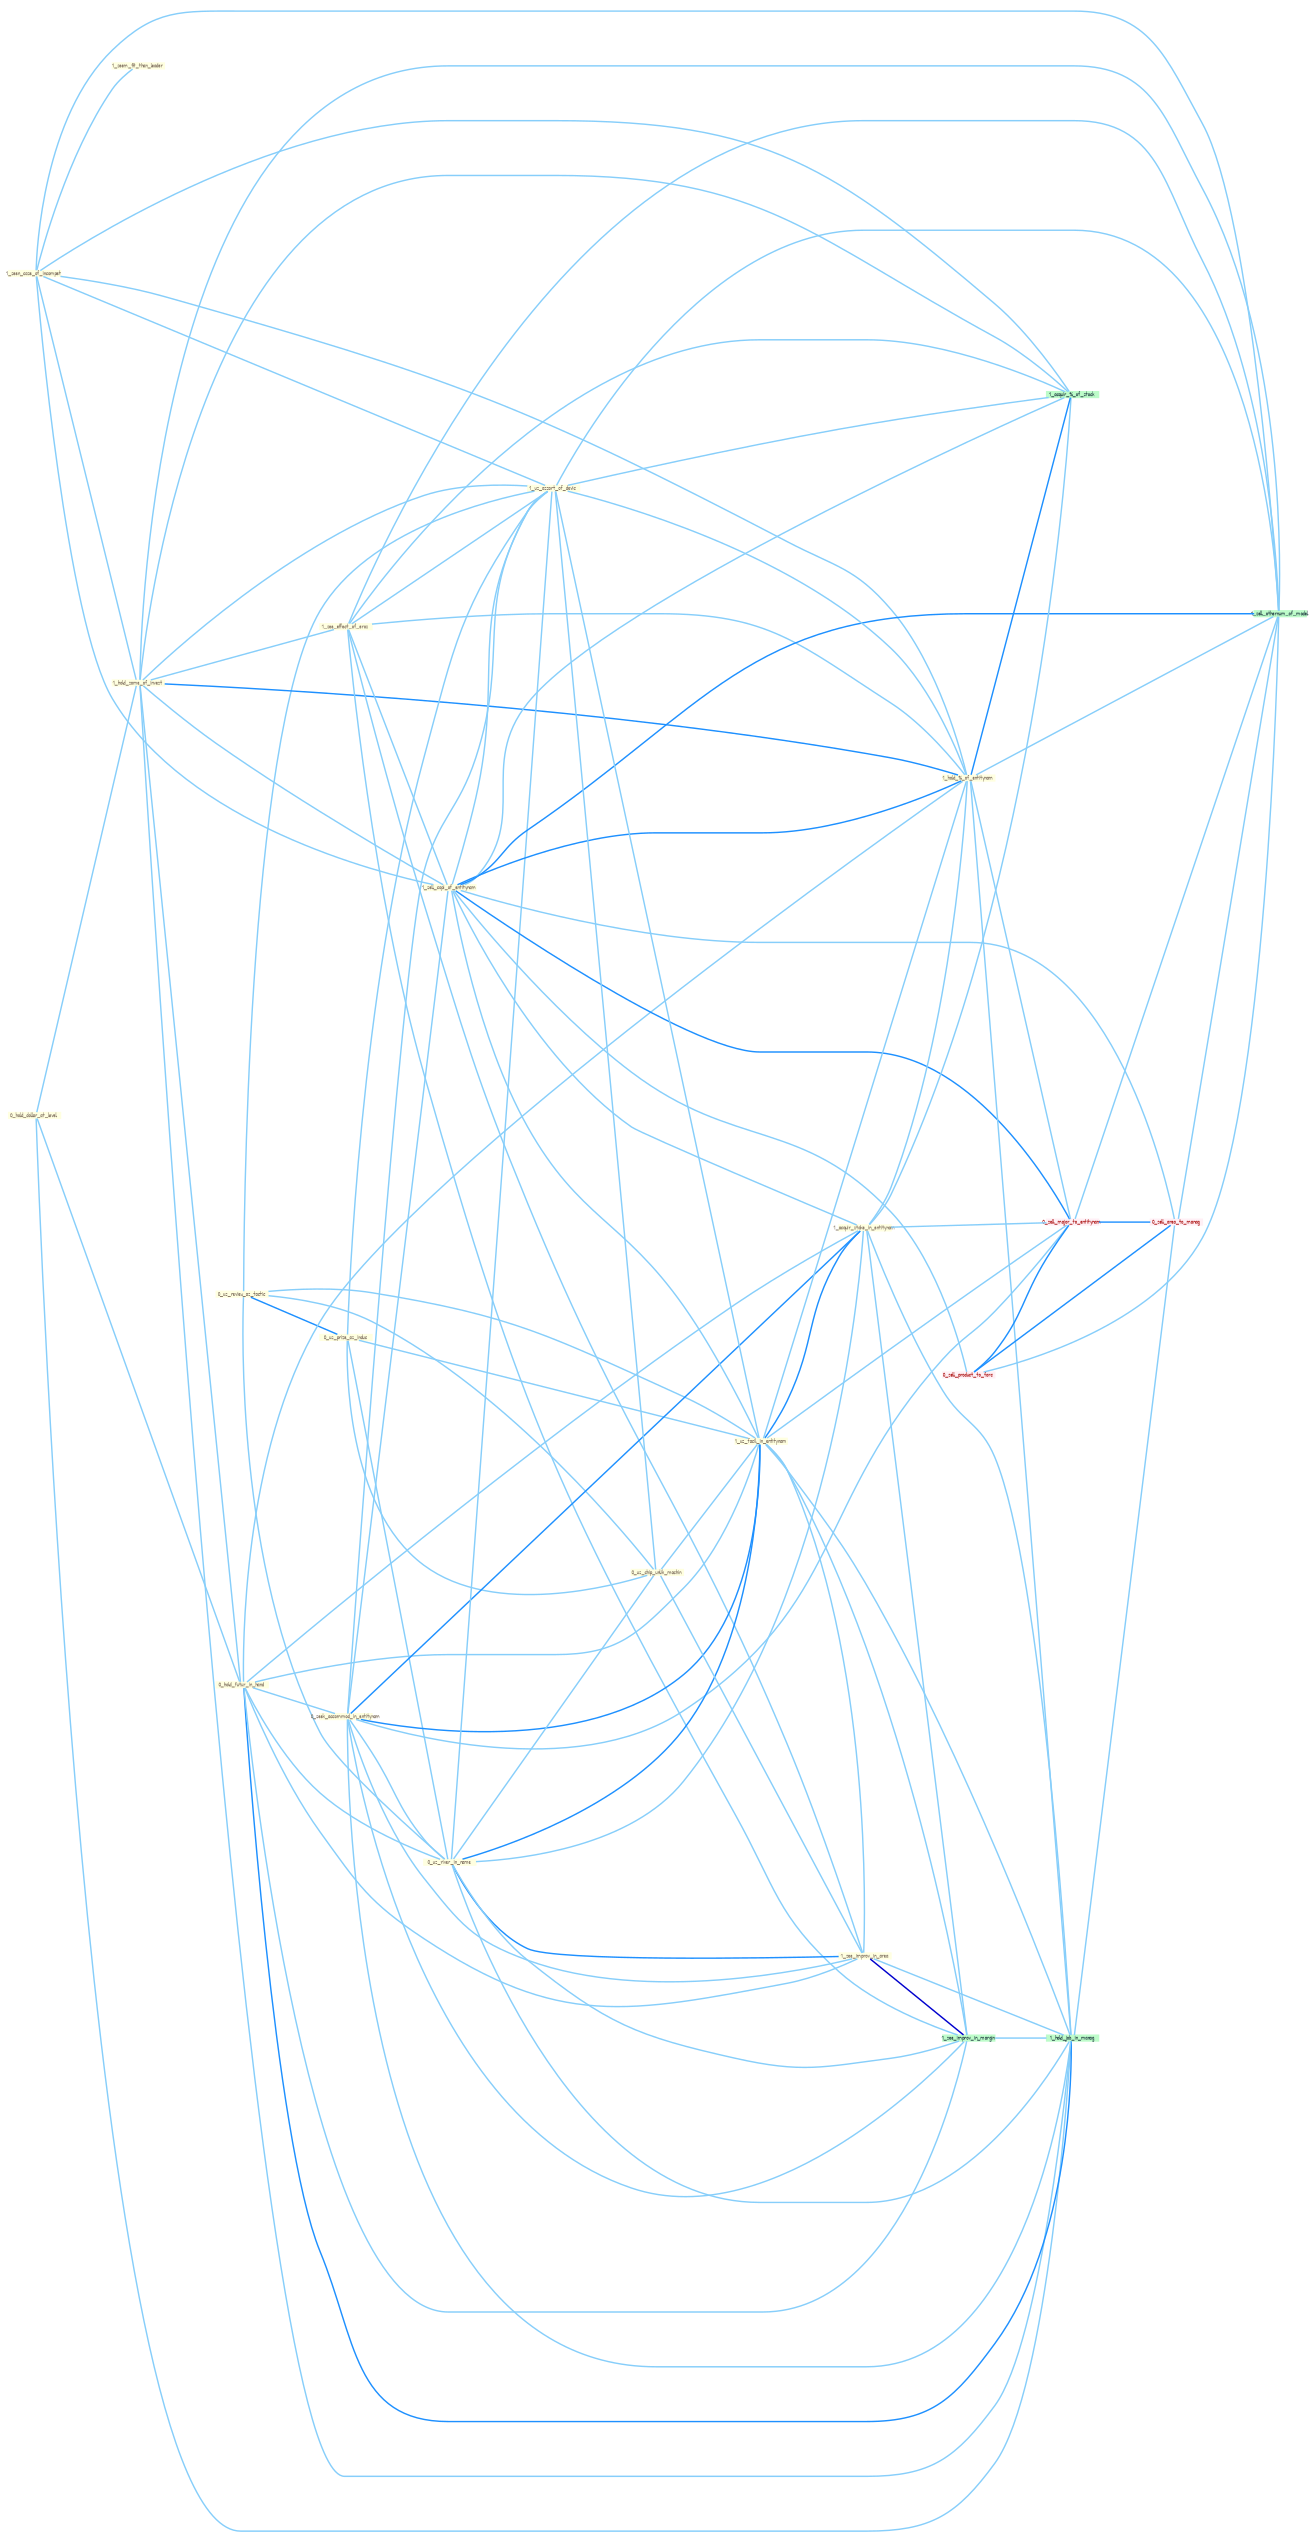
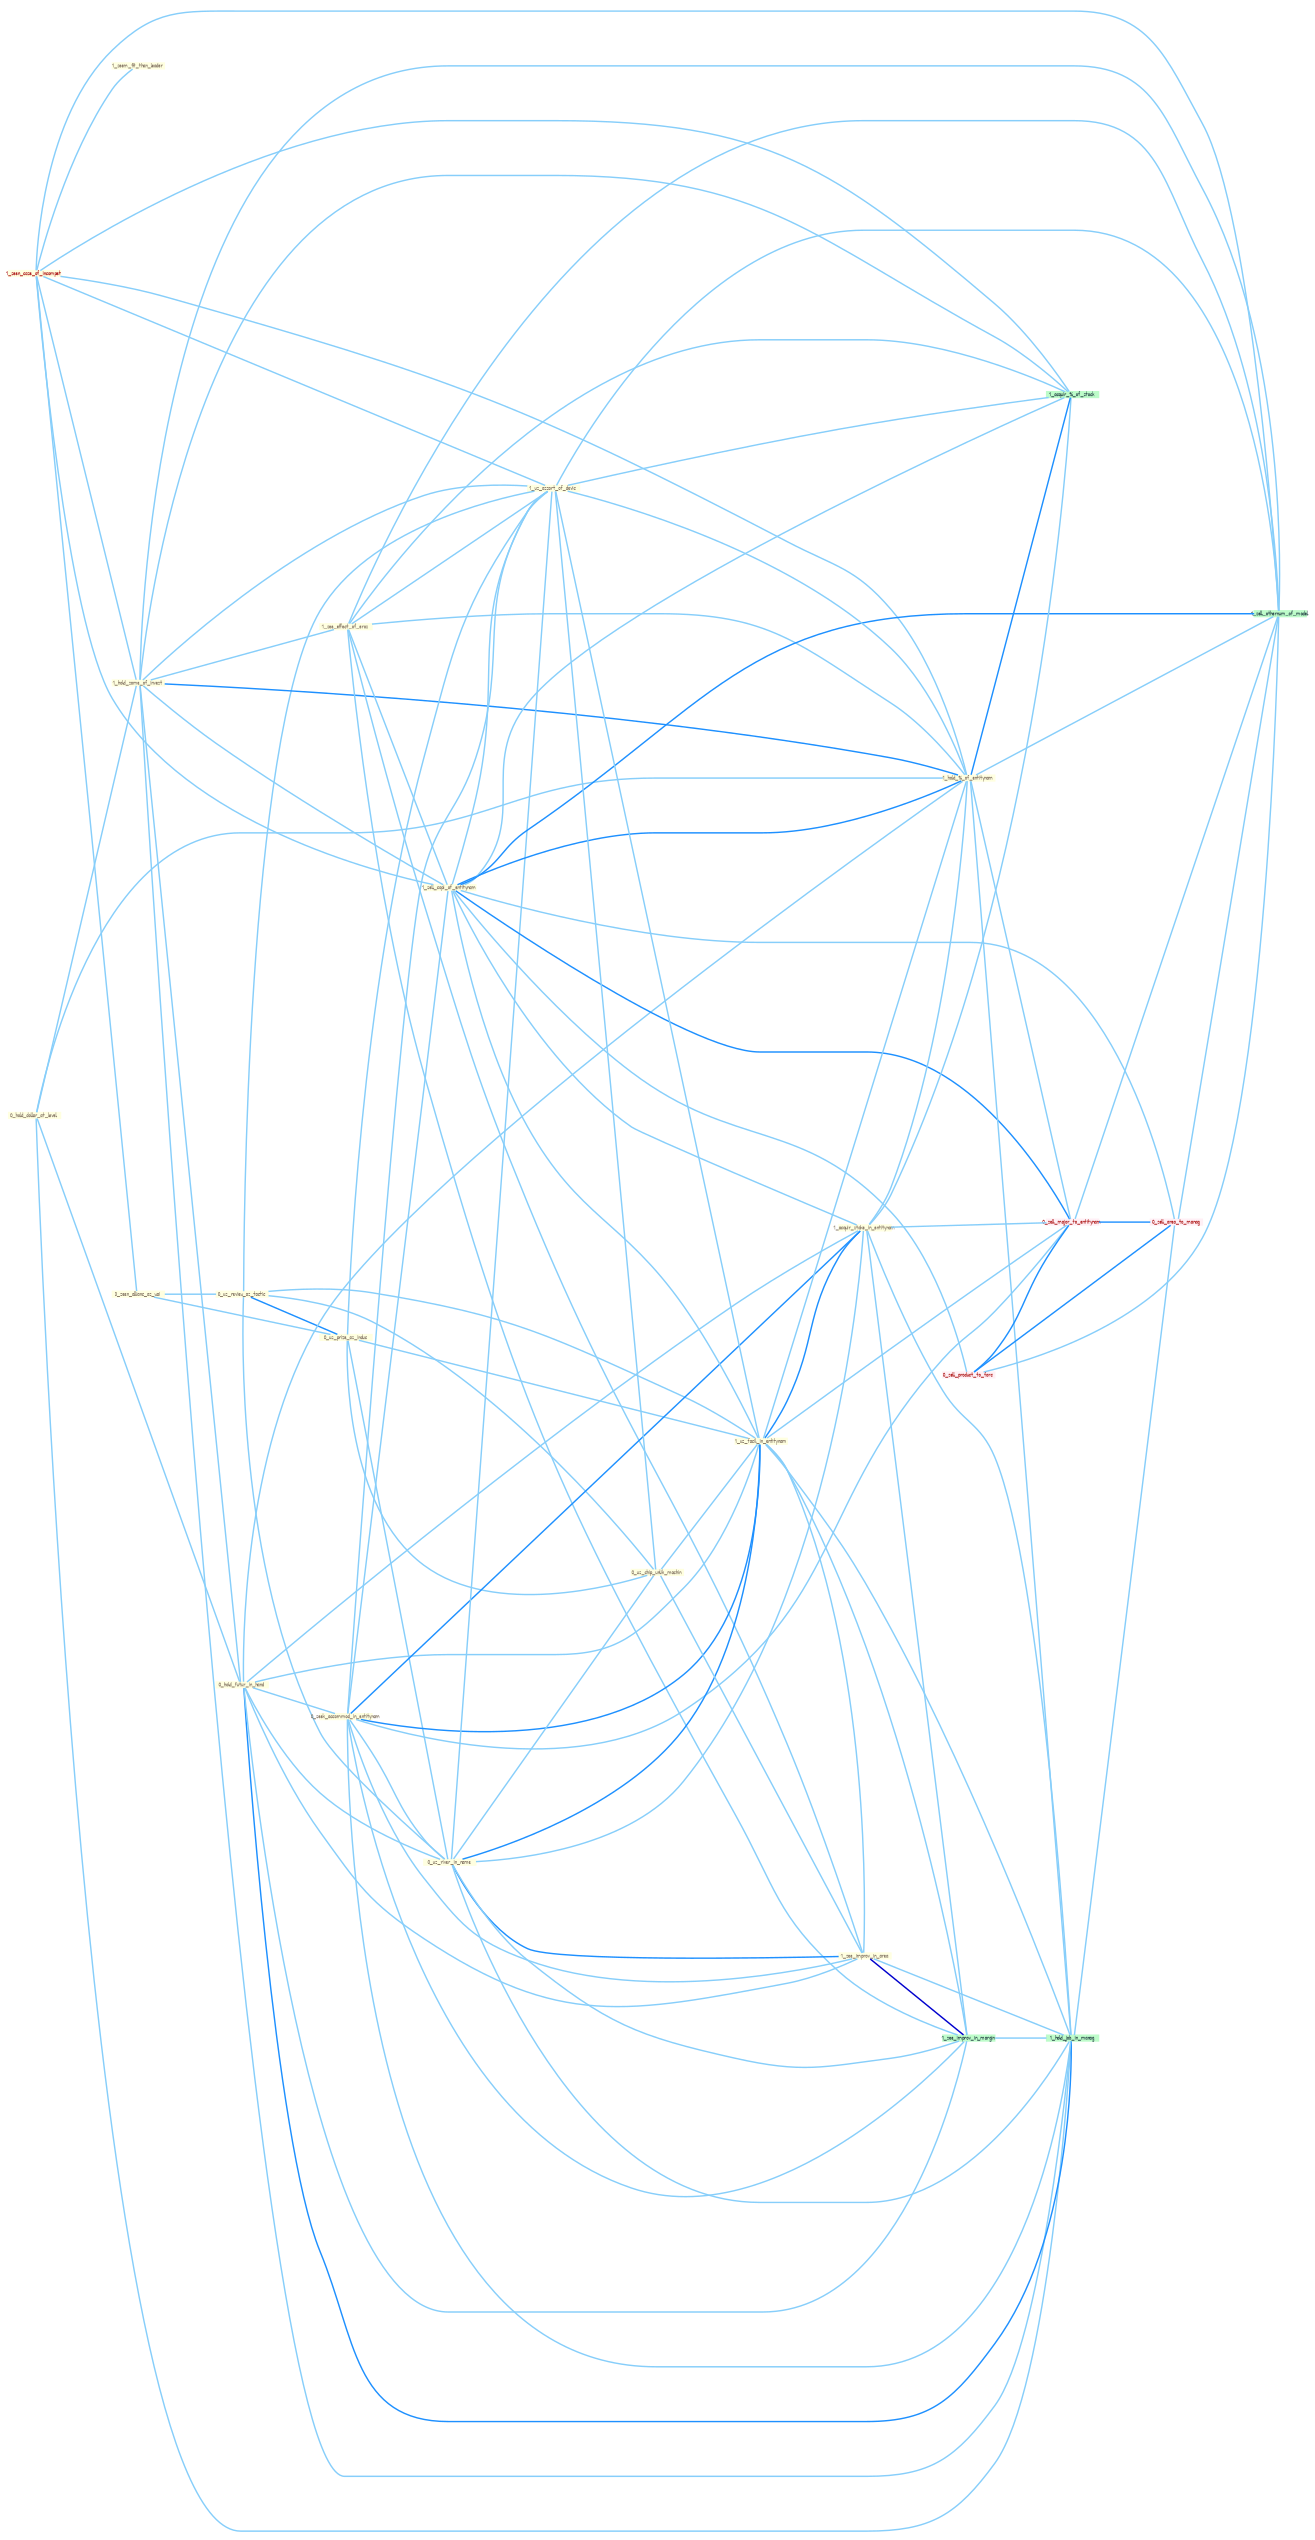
node "1_seen_case_of_incompet": fontcolor #8b7d6b -> #b22222
edge "1_hold_%_of_entitynam" -- "0_hold_dollar_at_level": added
node "0_seen_allianc_as_wai": added
